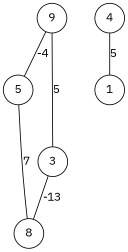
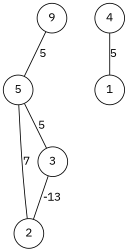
edge "9" -- "5": label "-4" -> "5"
edge "9" -- "3": now "5" -- "3"
node "8": label "8" -> "2"
